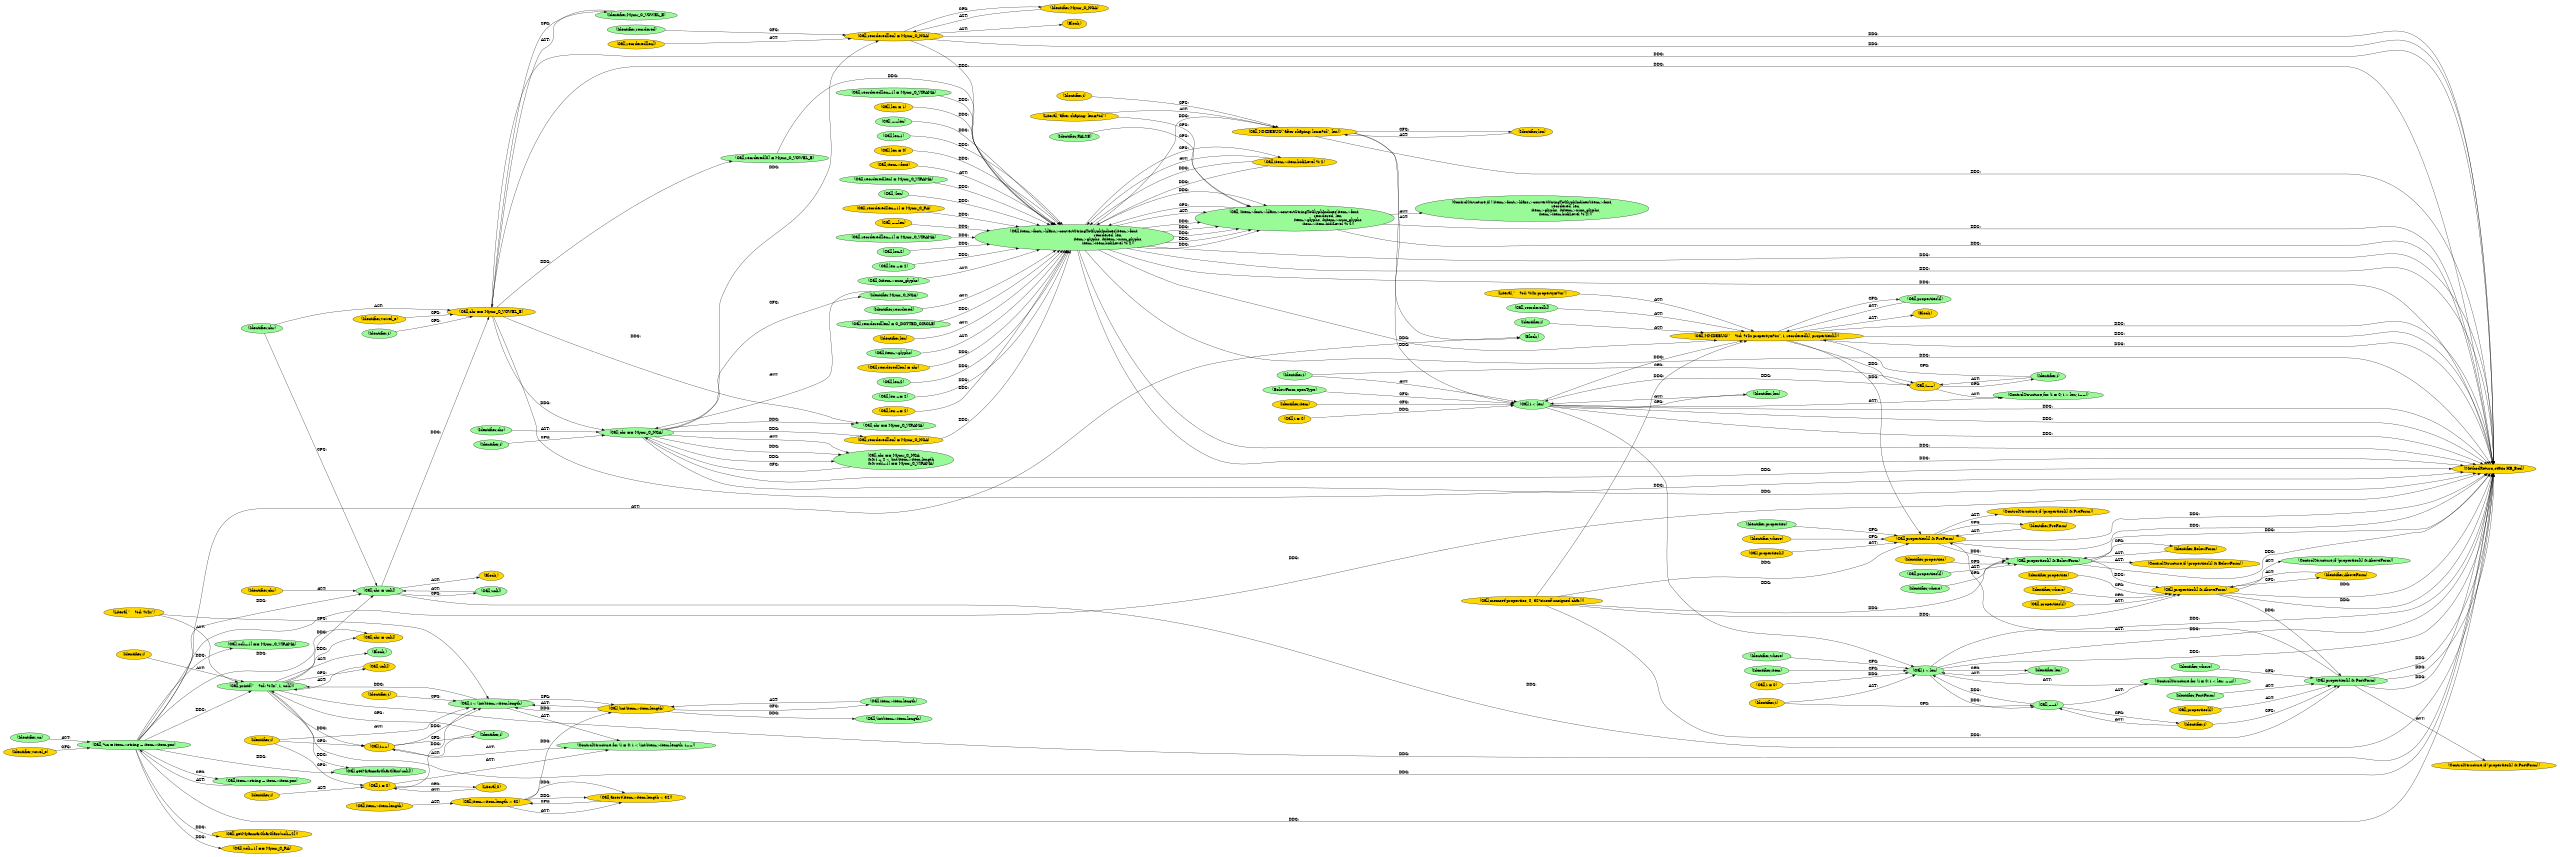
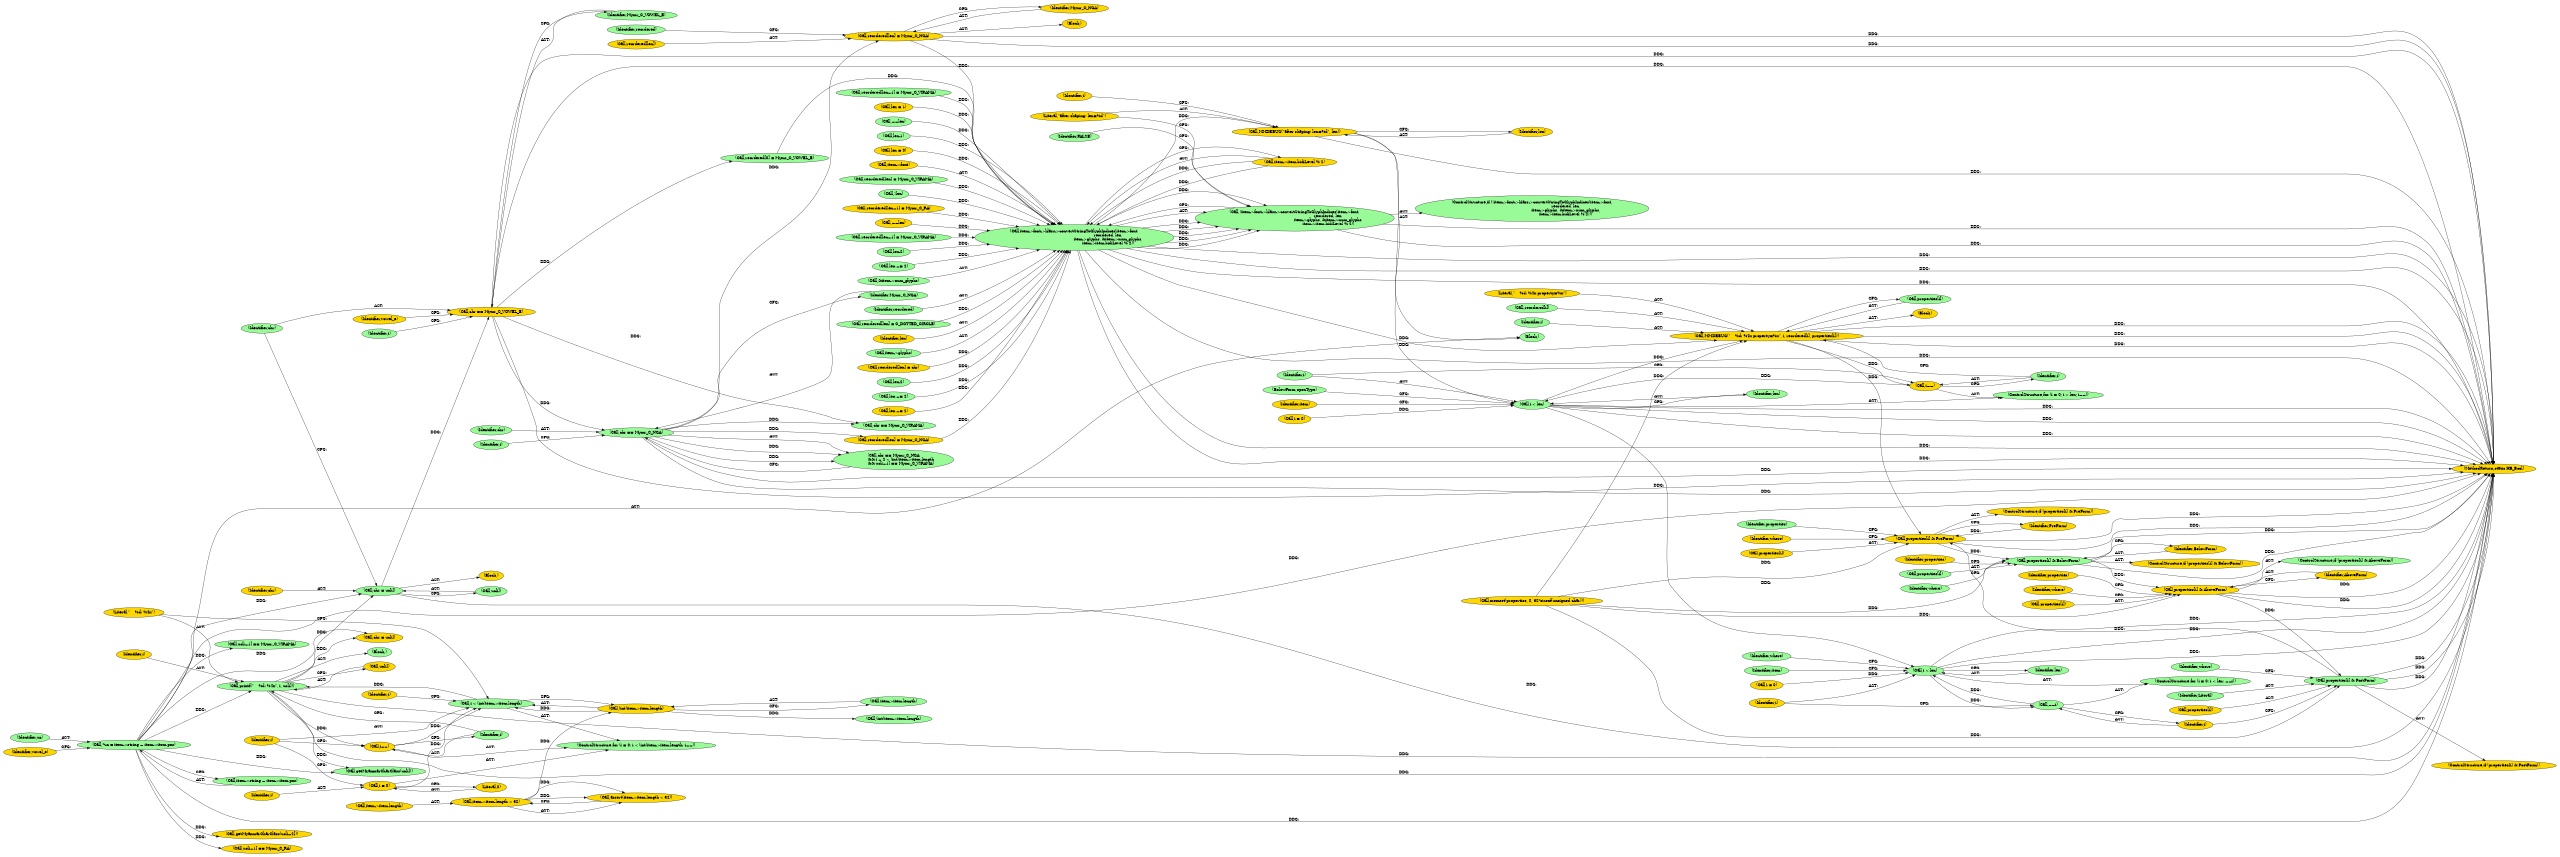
edge "(Identifier,PreForm)" -> "(Call,properties[i] & PreForm)": label "AST: " -> "DDG: "
edge "(Call,properties[i] & PostForm)" -> "(Call,properties[i] & PreForm)": label "AST: " -> "DDG: "
node "(Identifier,PostForm)": label "(Identifier,PostForm)" -> "(Identifier,Literal)"
